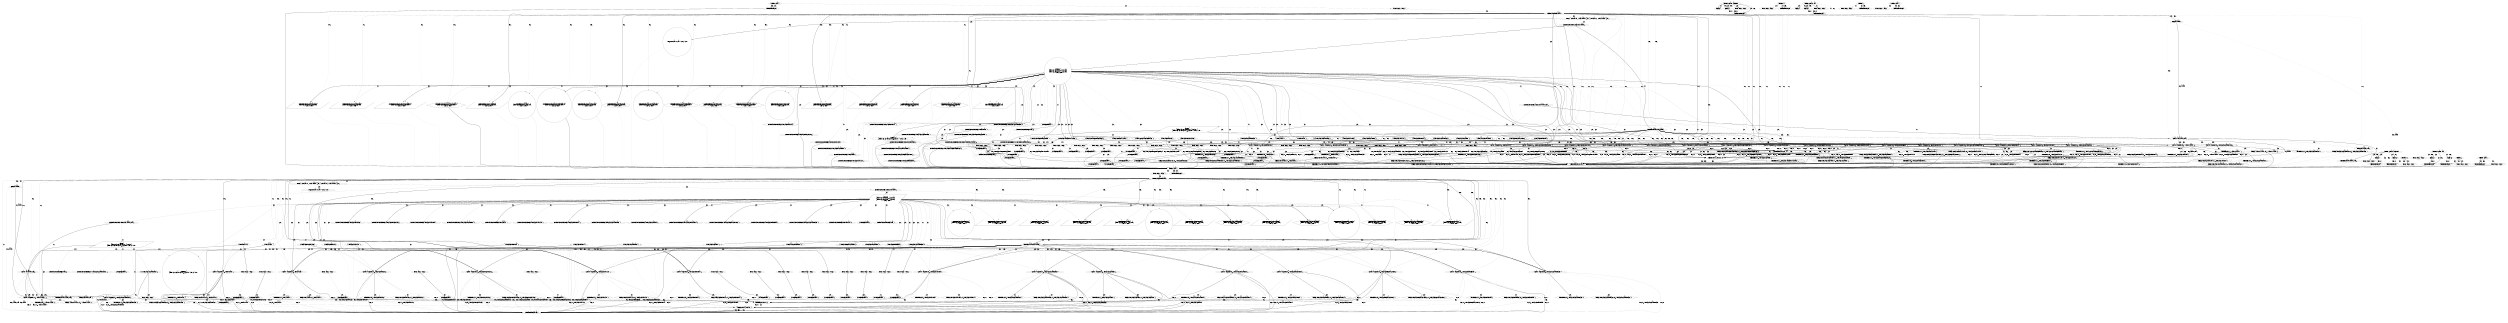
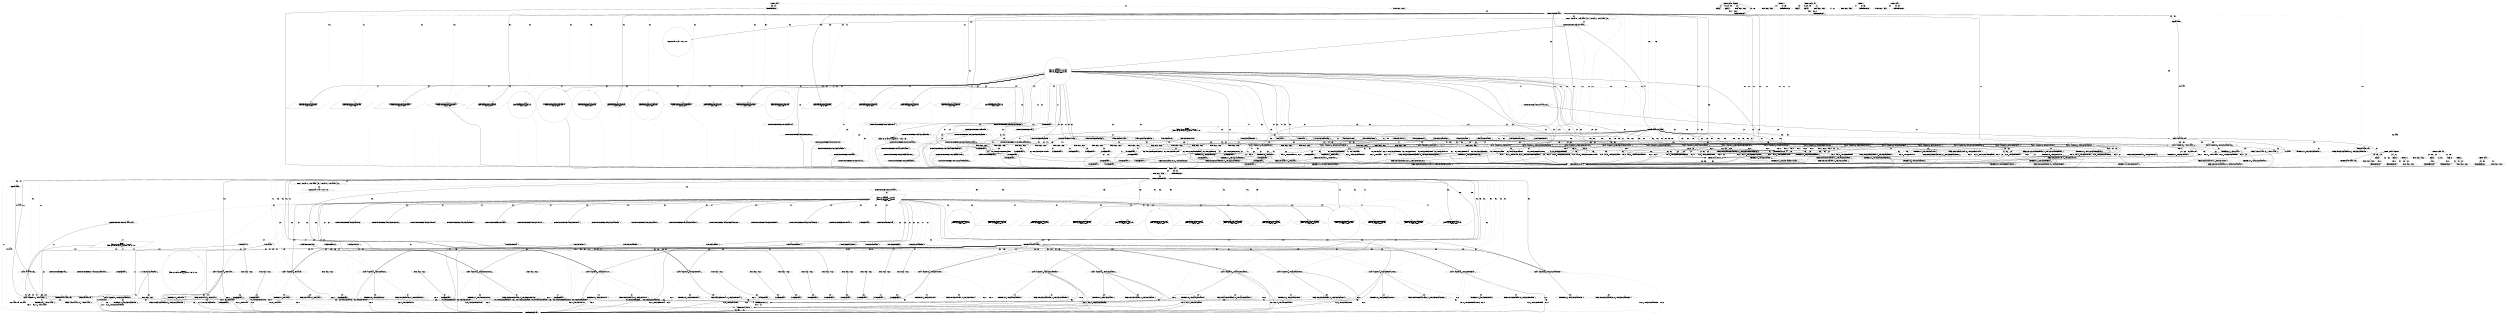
node "(CONTROL_STRUCTURE,BREAK,_(NPPVpluginCancelSrcStream))": added
node "(CONTROL_STRUCTURE,BREAK,_(NPPVSupportsAdvancedKeyHandling))": added
